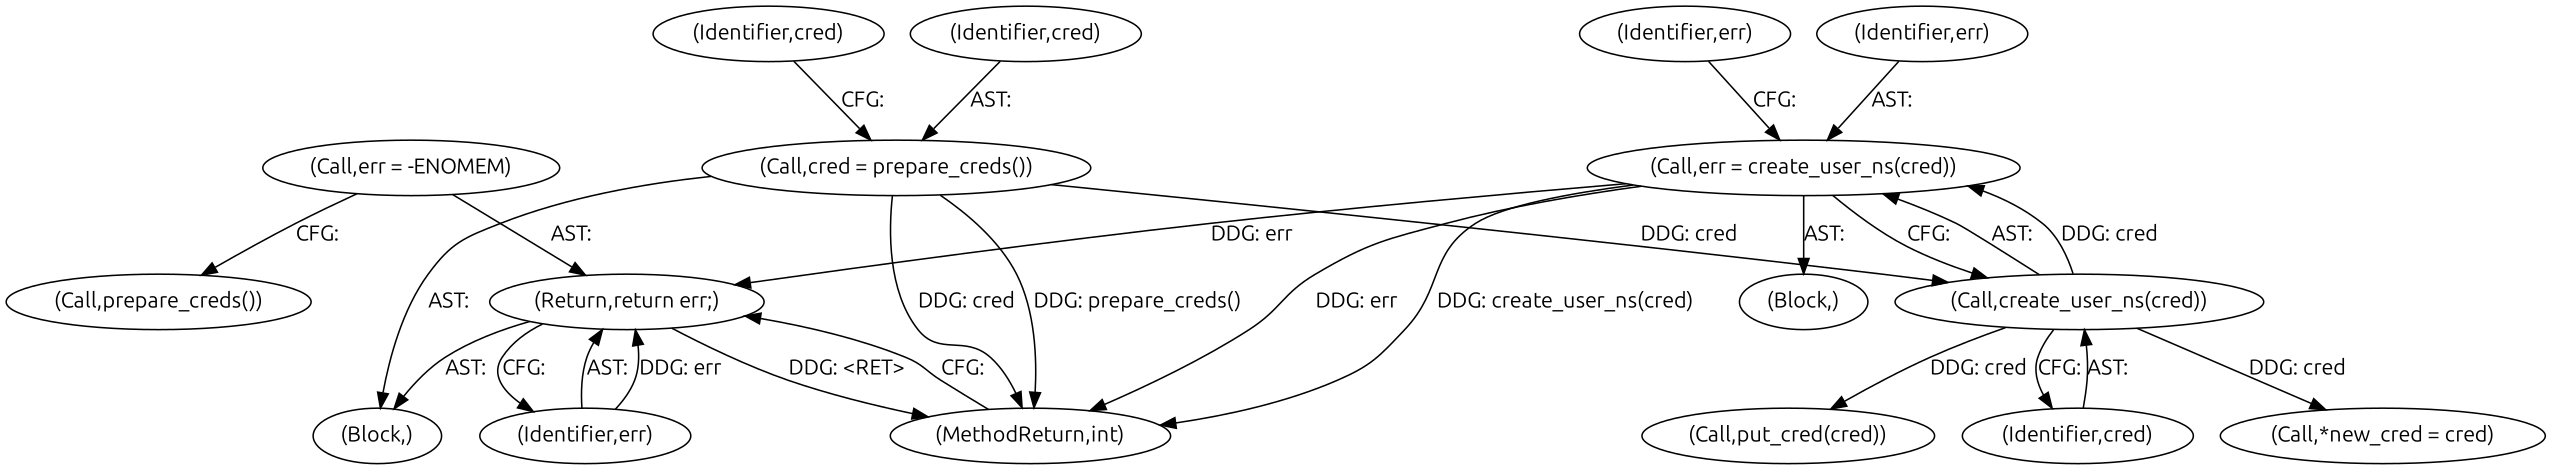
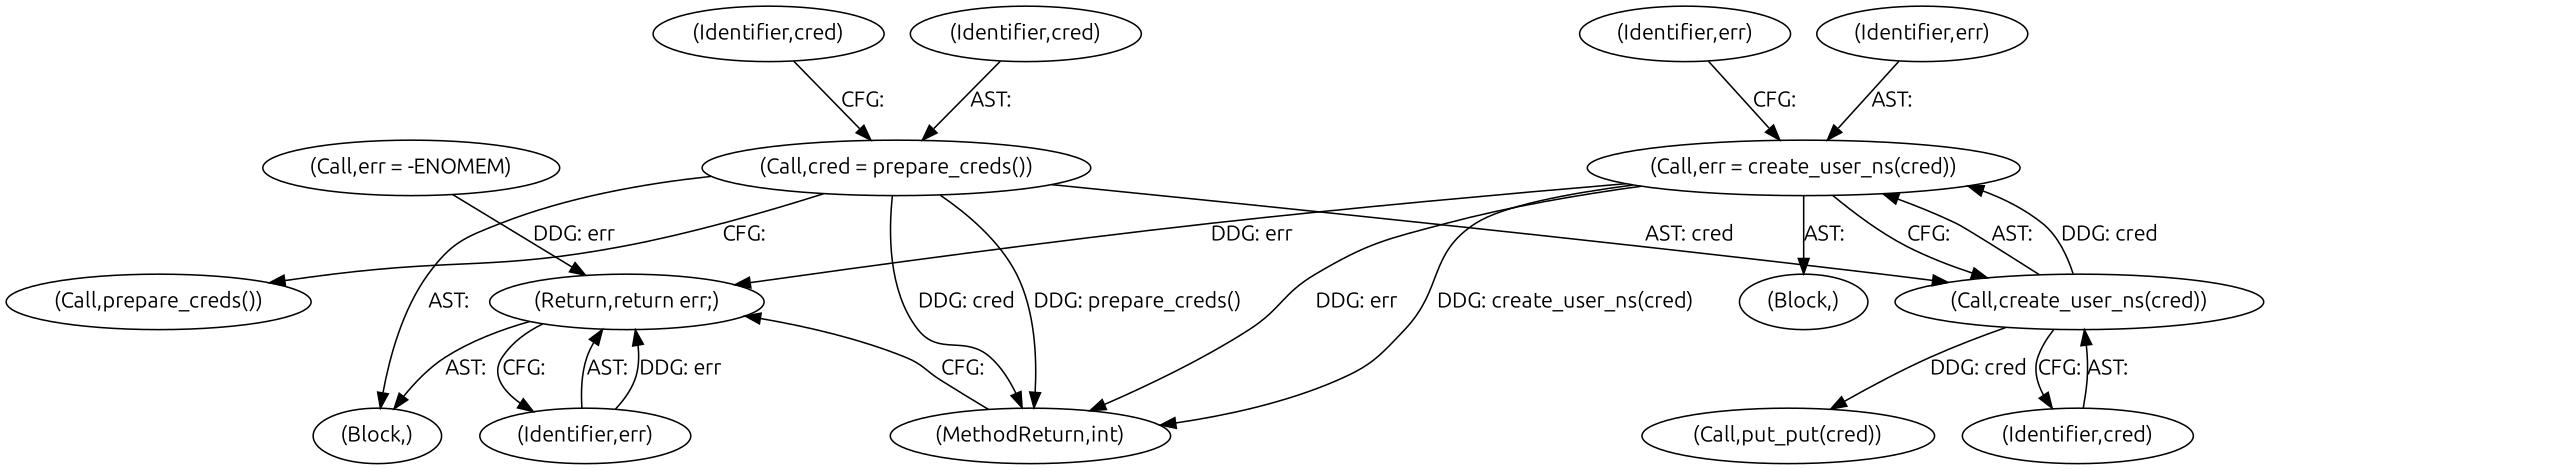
edge "(Call,err = -ENOMEM)" -> "(Call,prepare_creds())": now "(Call,cred = prepare_creds())" -> "(Call,prepare_creds())"
edge "(Call,err = -ENOMEM)" -> "(Return,return err;)": label "AST: " -> "DDG: err"
edge "(Call,cred = prepare_creds())" -> "(Call,create_user_ns(cred))": label "DDG: cred" -> "AST: cred"
edge "(Return,return err;)" -> "(MethodReturn,int)": removed, label "DDG: <RET>"
node "(Call,put_cred(cred))": label "(Call,put_cred(cred))" -> "(Call,put_put(cred))"
node "(Call,*new_cred = cred)": removed
